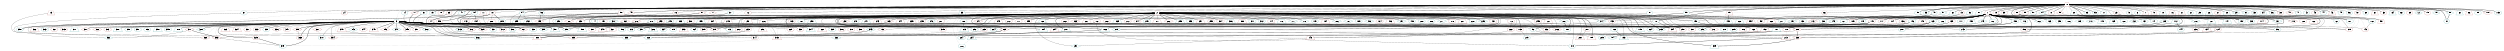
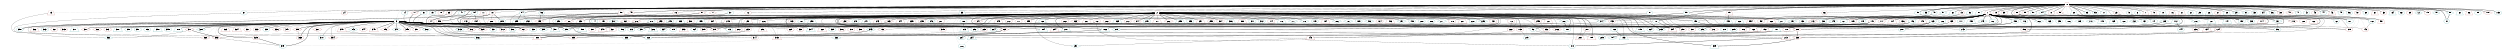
edge "142" -- "328": added
